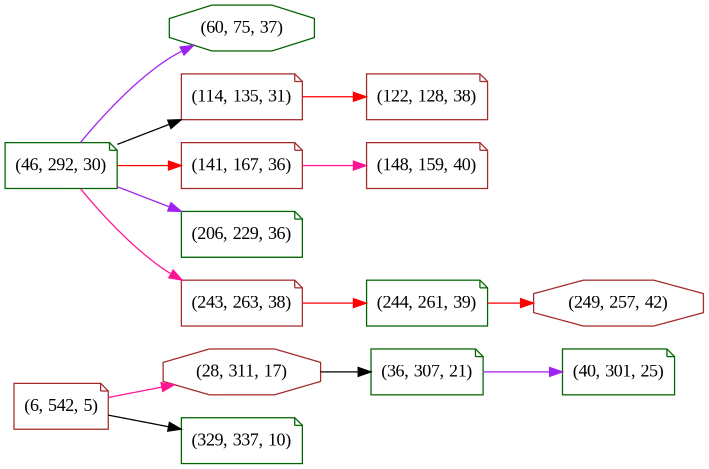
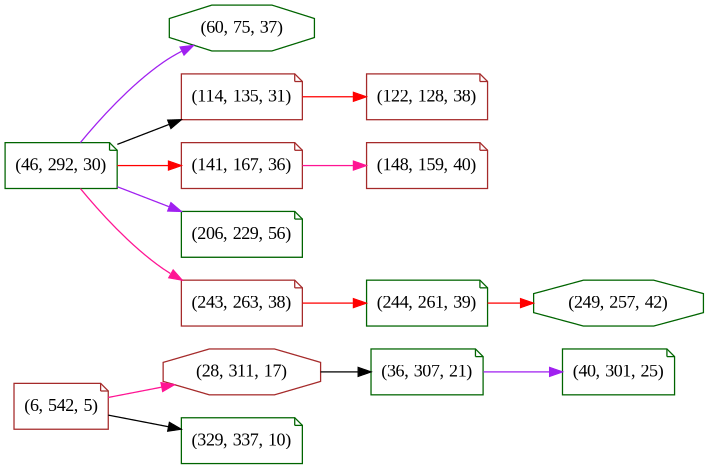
node "(206, 229, 36)": label "(206, 229, 36)" -> "(206, 229, 56)"
node "(249, 257, 42)": color brown -> darkgreen
